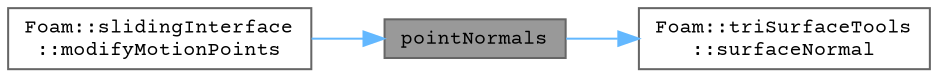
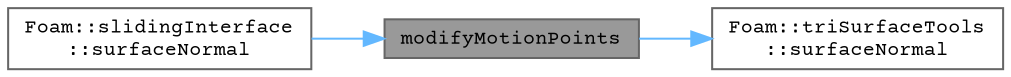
node "Foam::slidingInterface ::modifyMotionPoints": label "Foam::slidingInterface ::modifyMotionPoints" -> "Foam::slidingInterface ::surfaceNormal"
node "pointNormals": label "pointNormals" -> "modifyMotionPoints"
